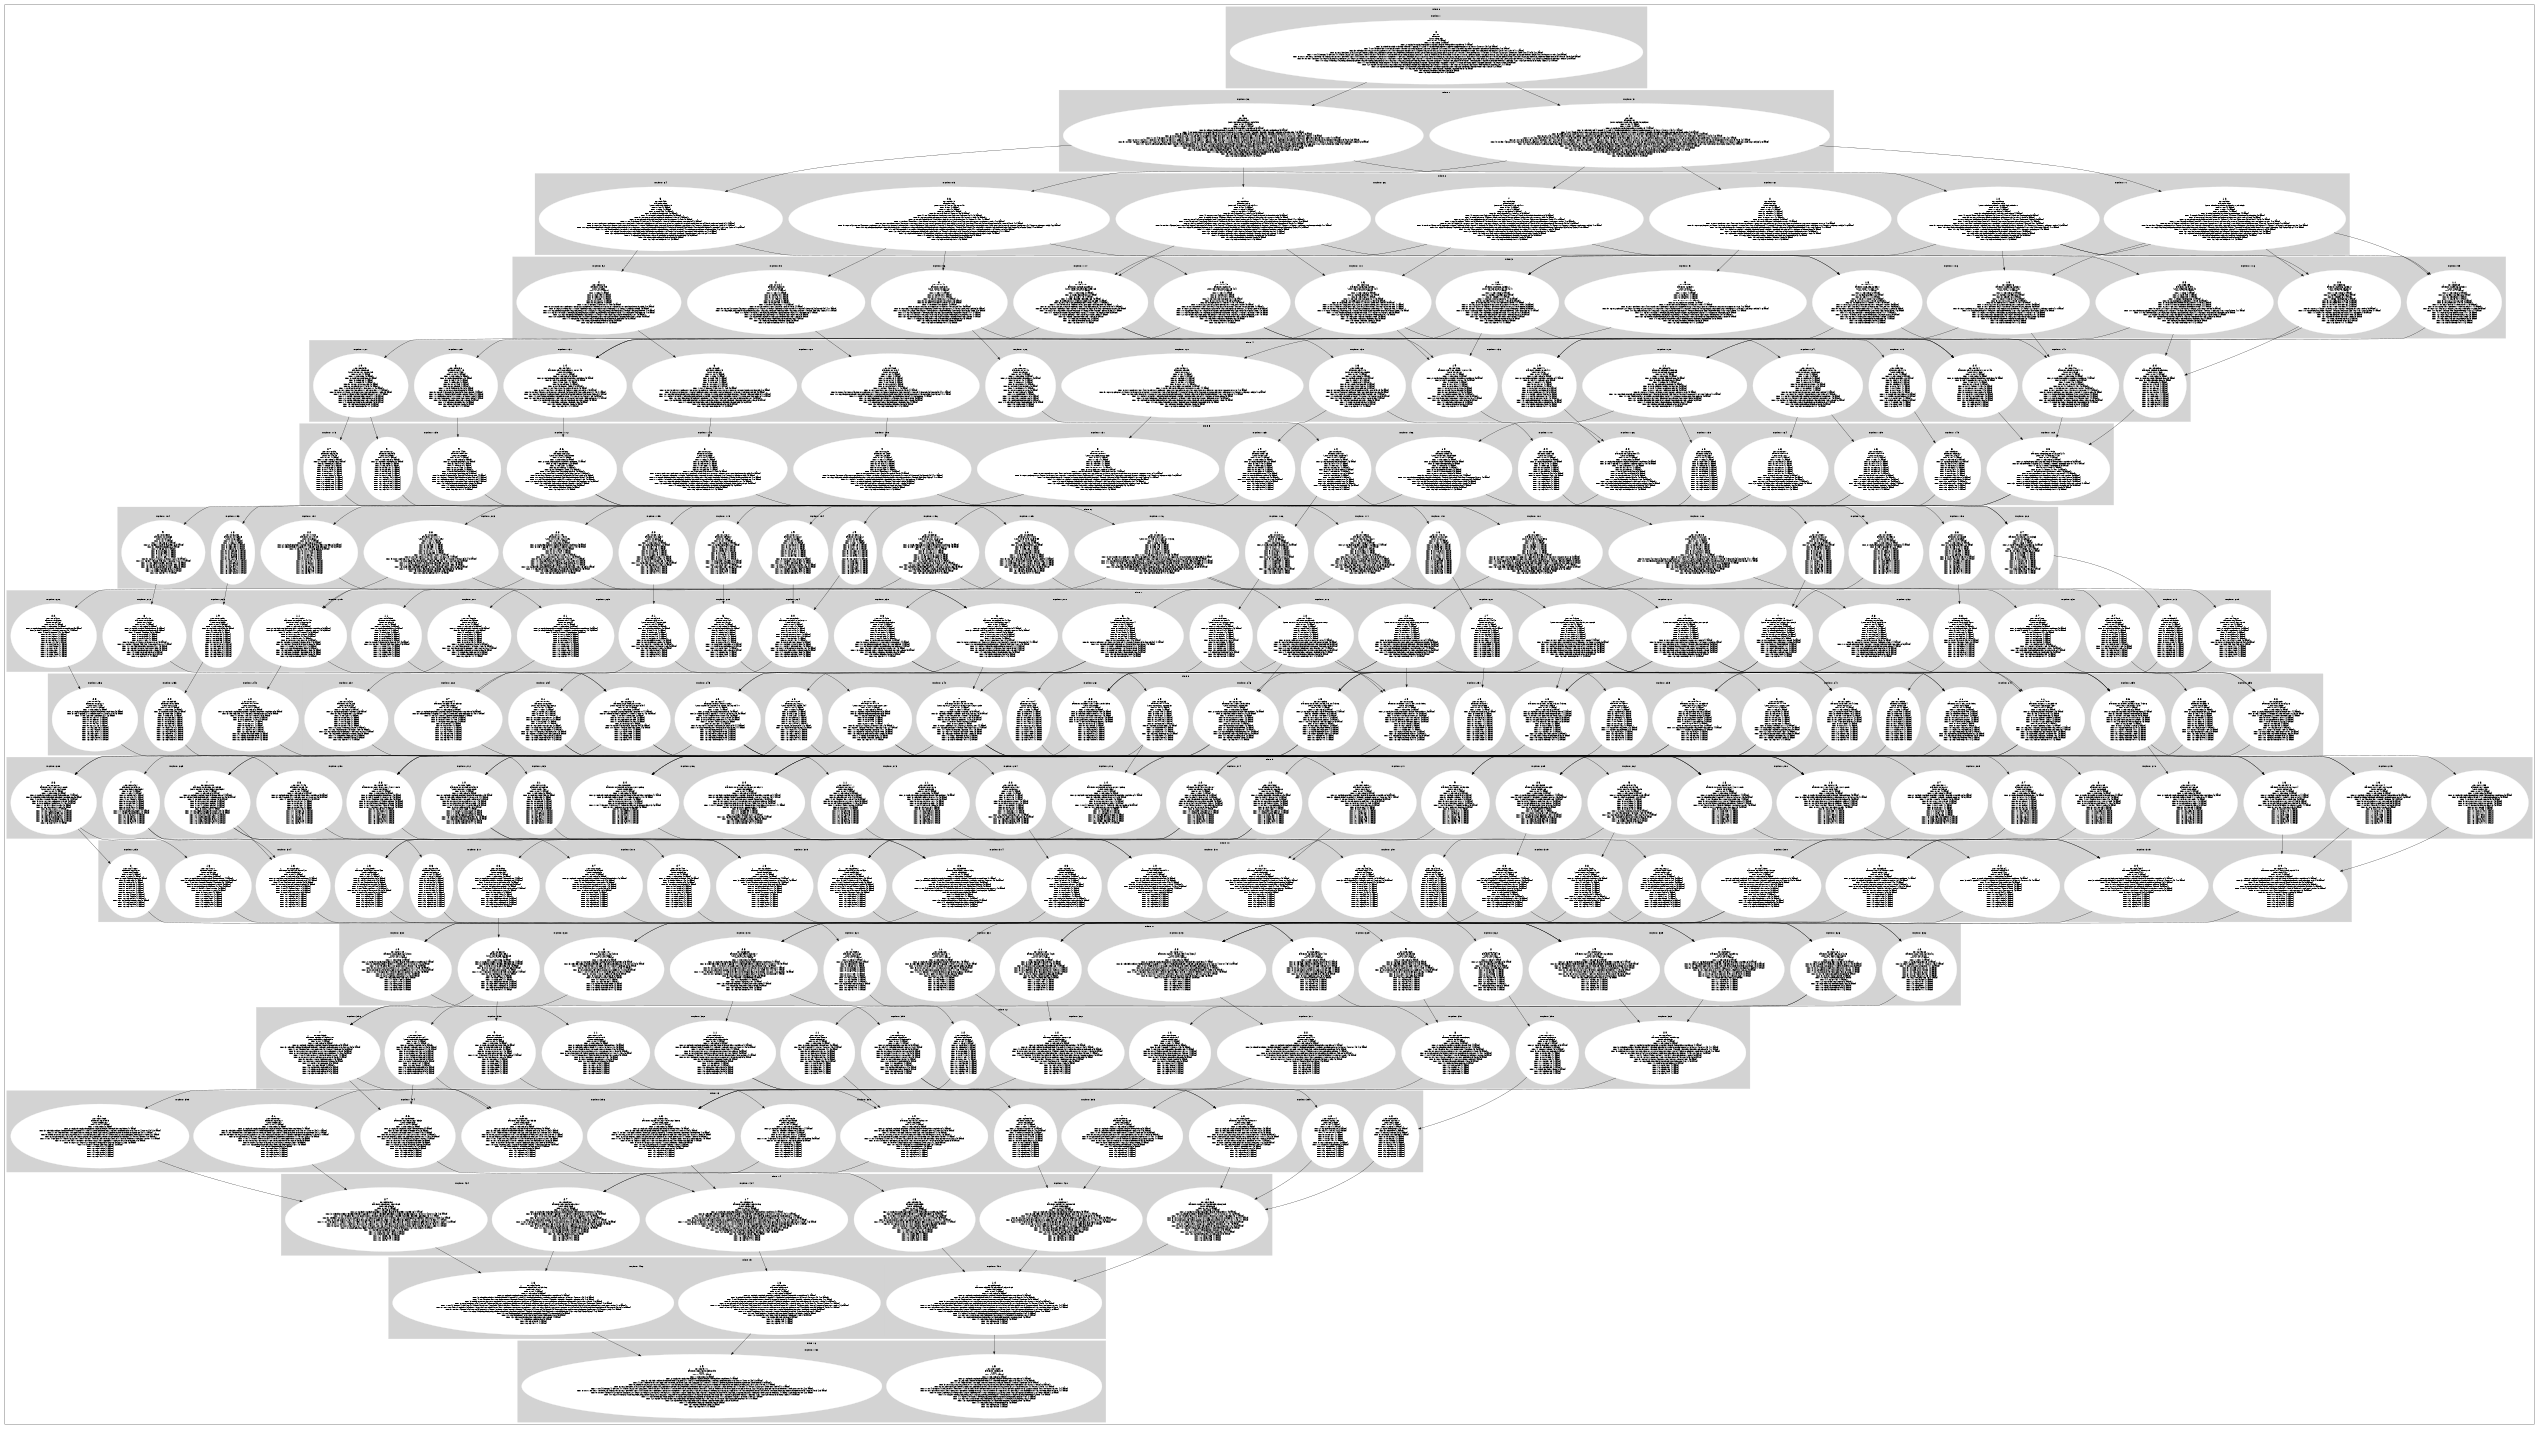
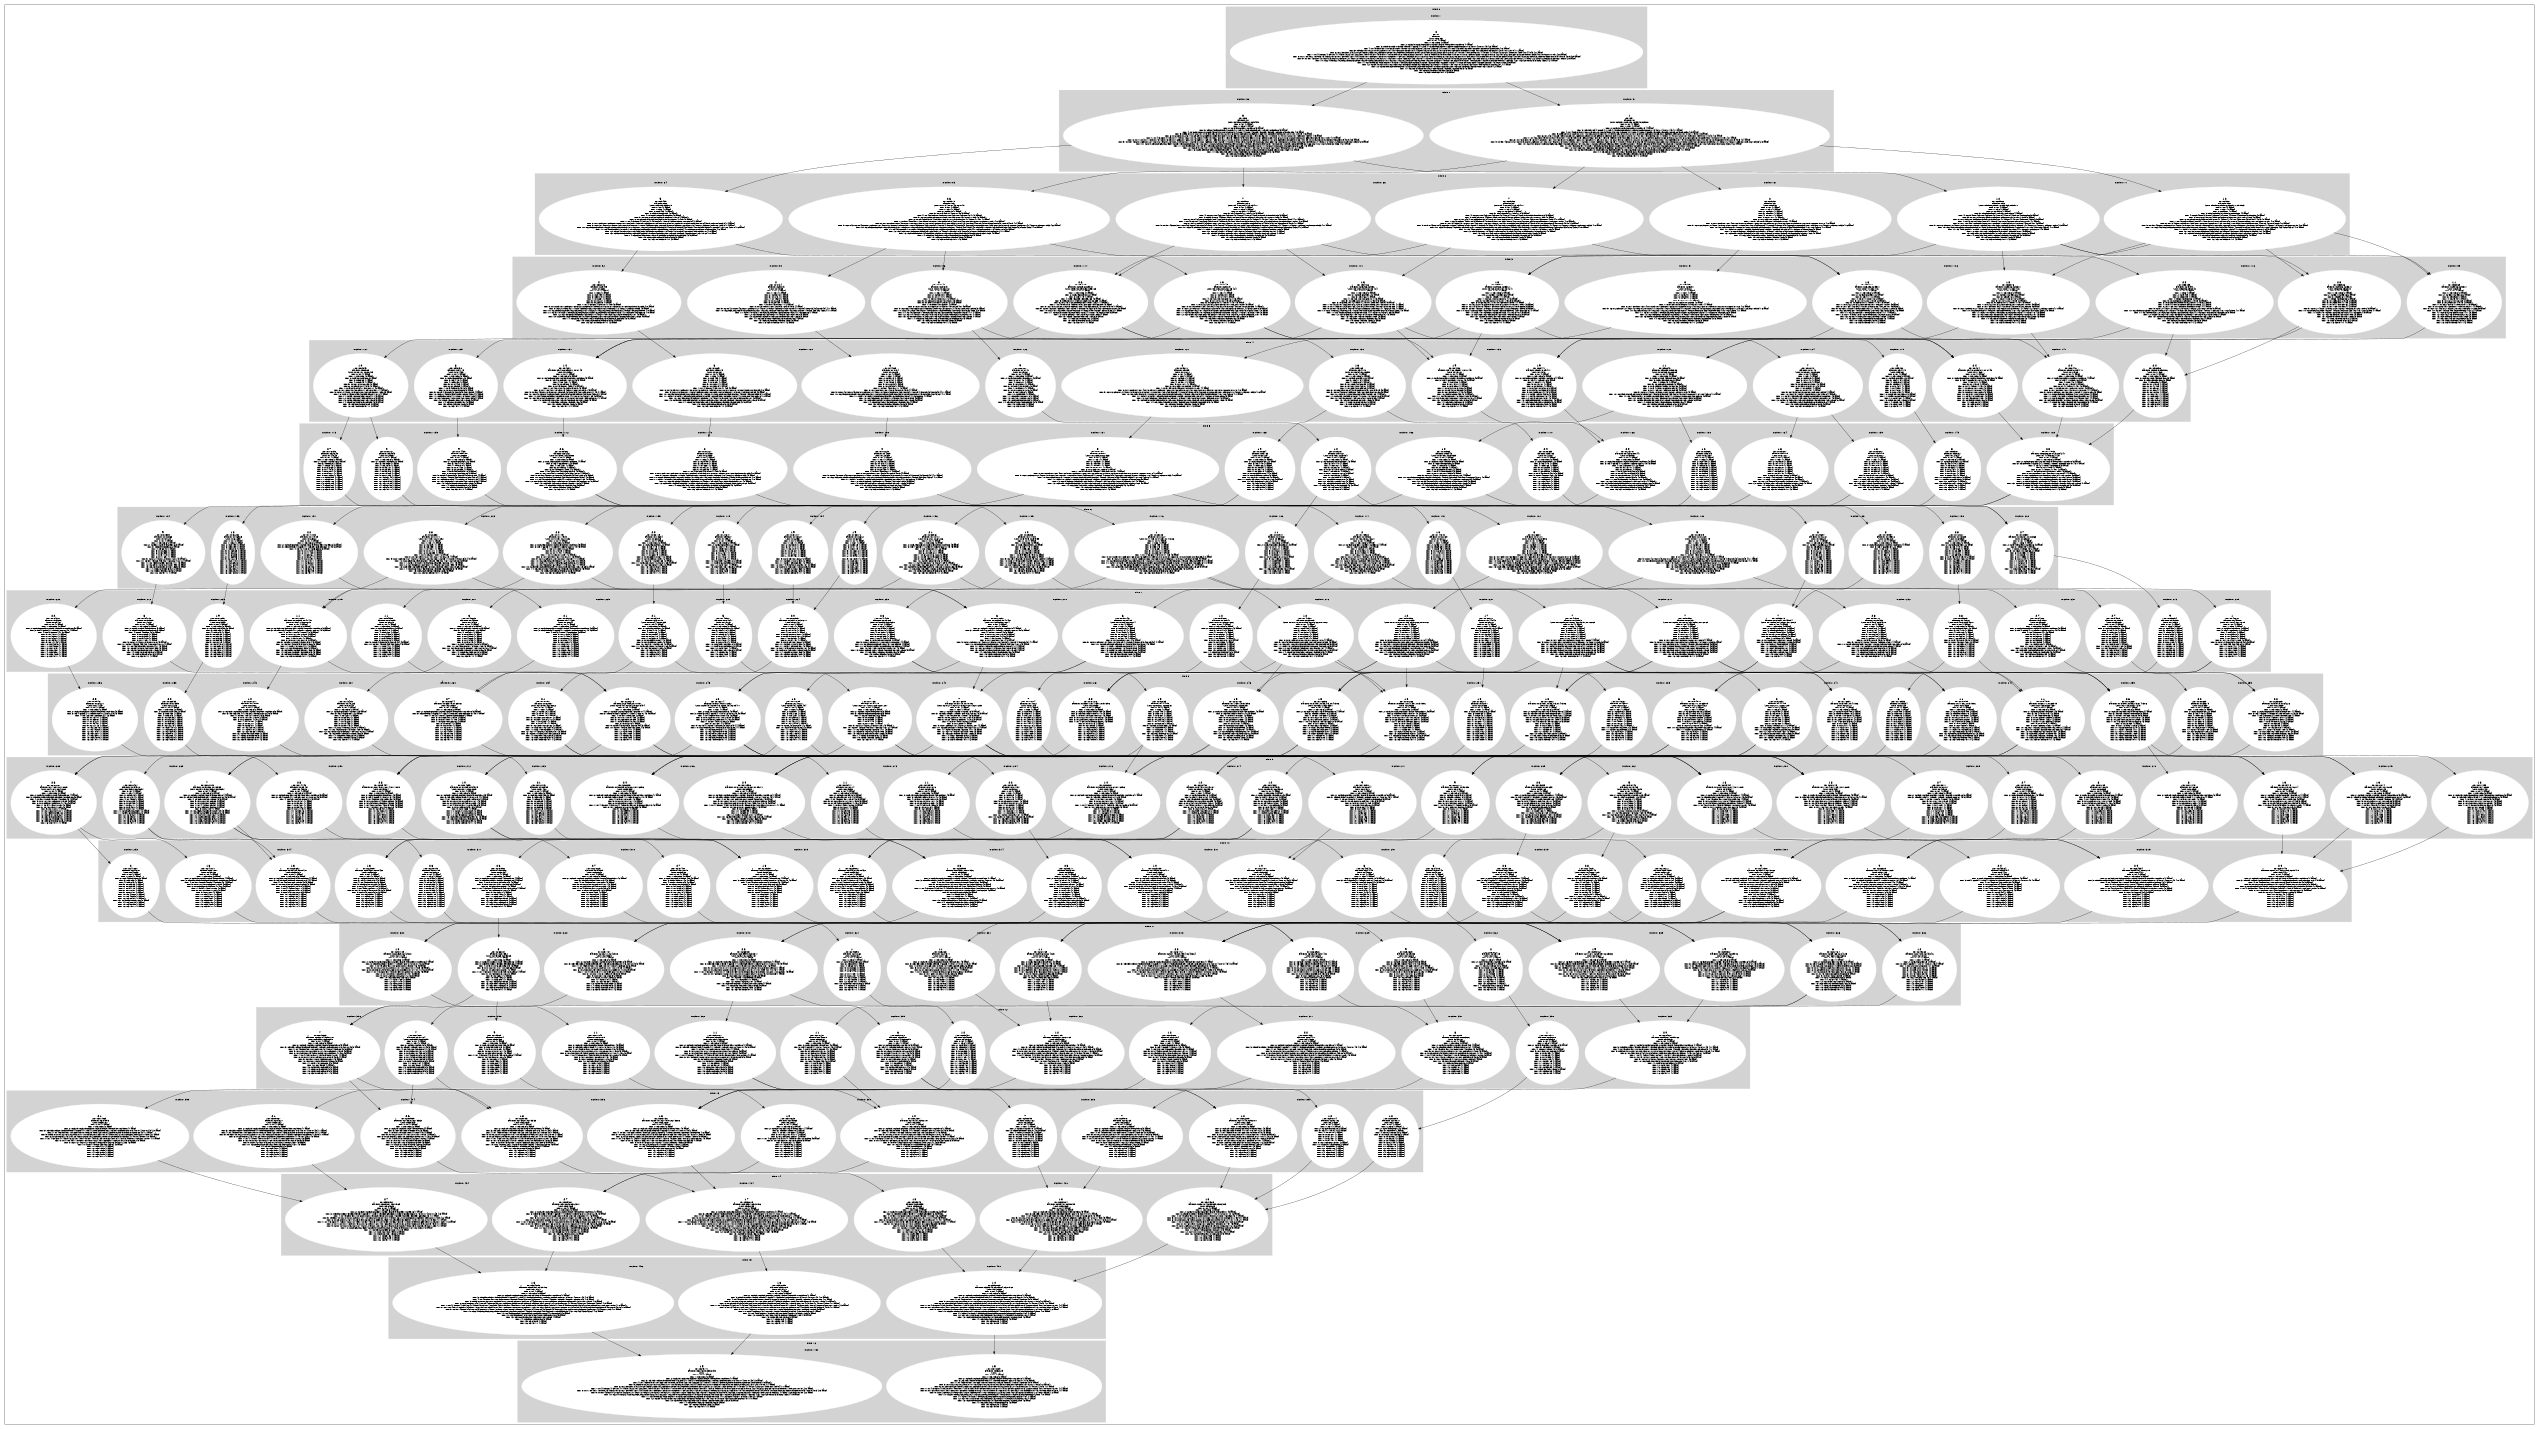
cluster "Action: 260": label "Action: 260" -> "Parents: 260"
